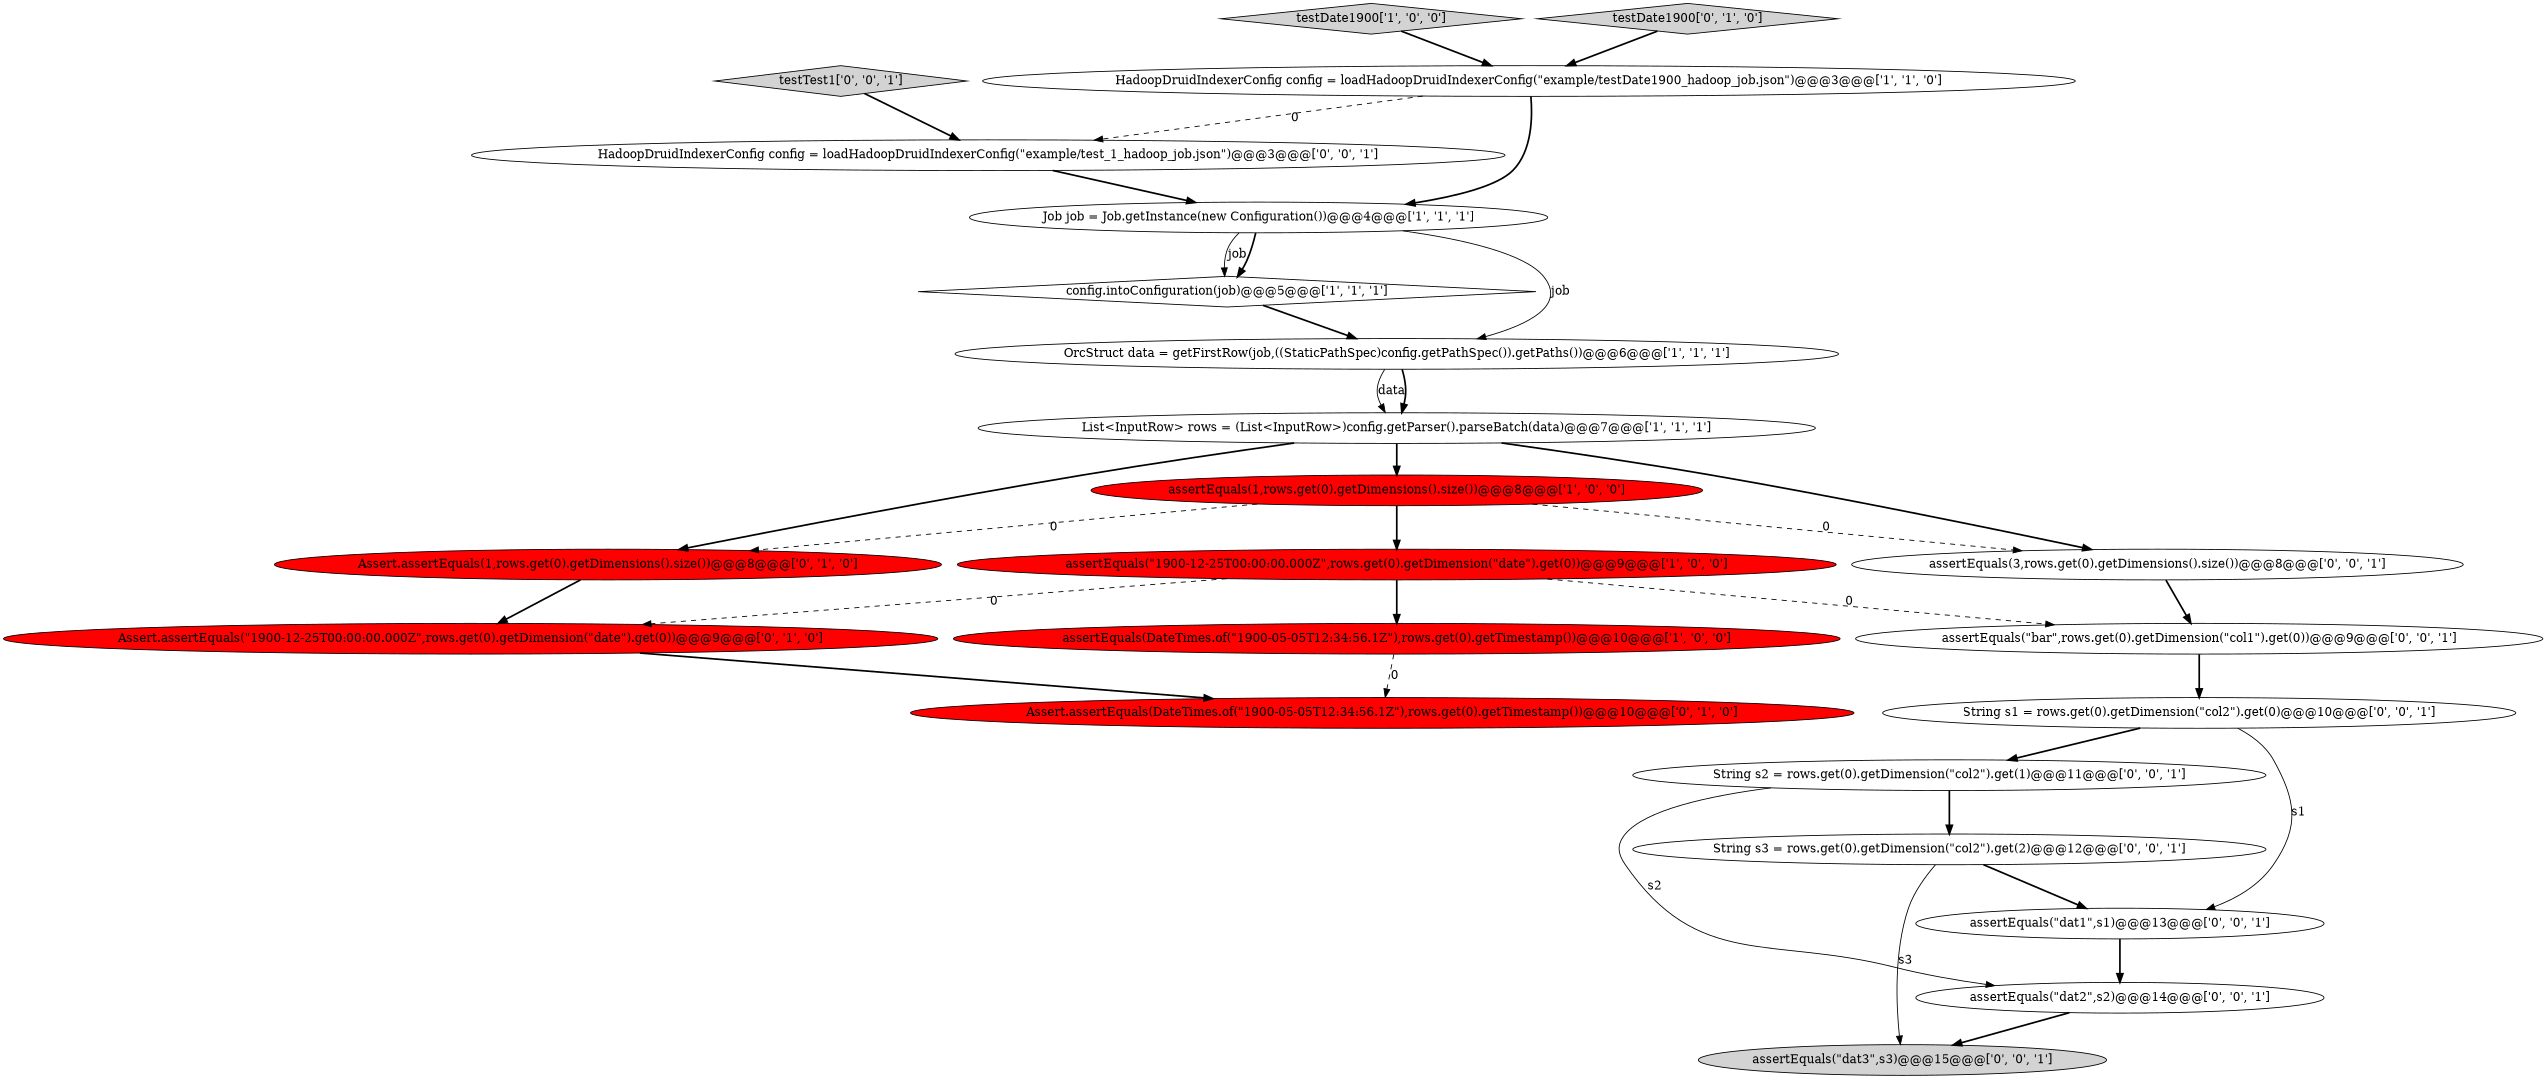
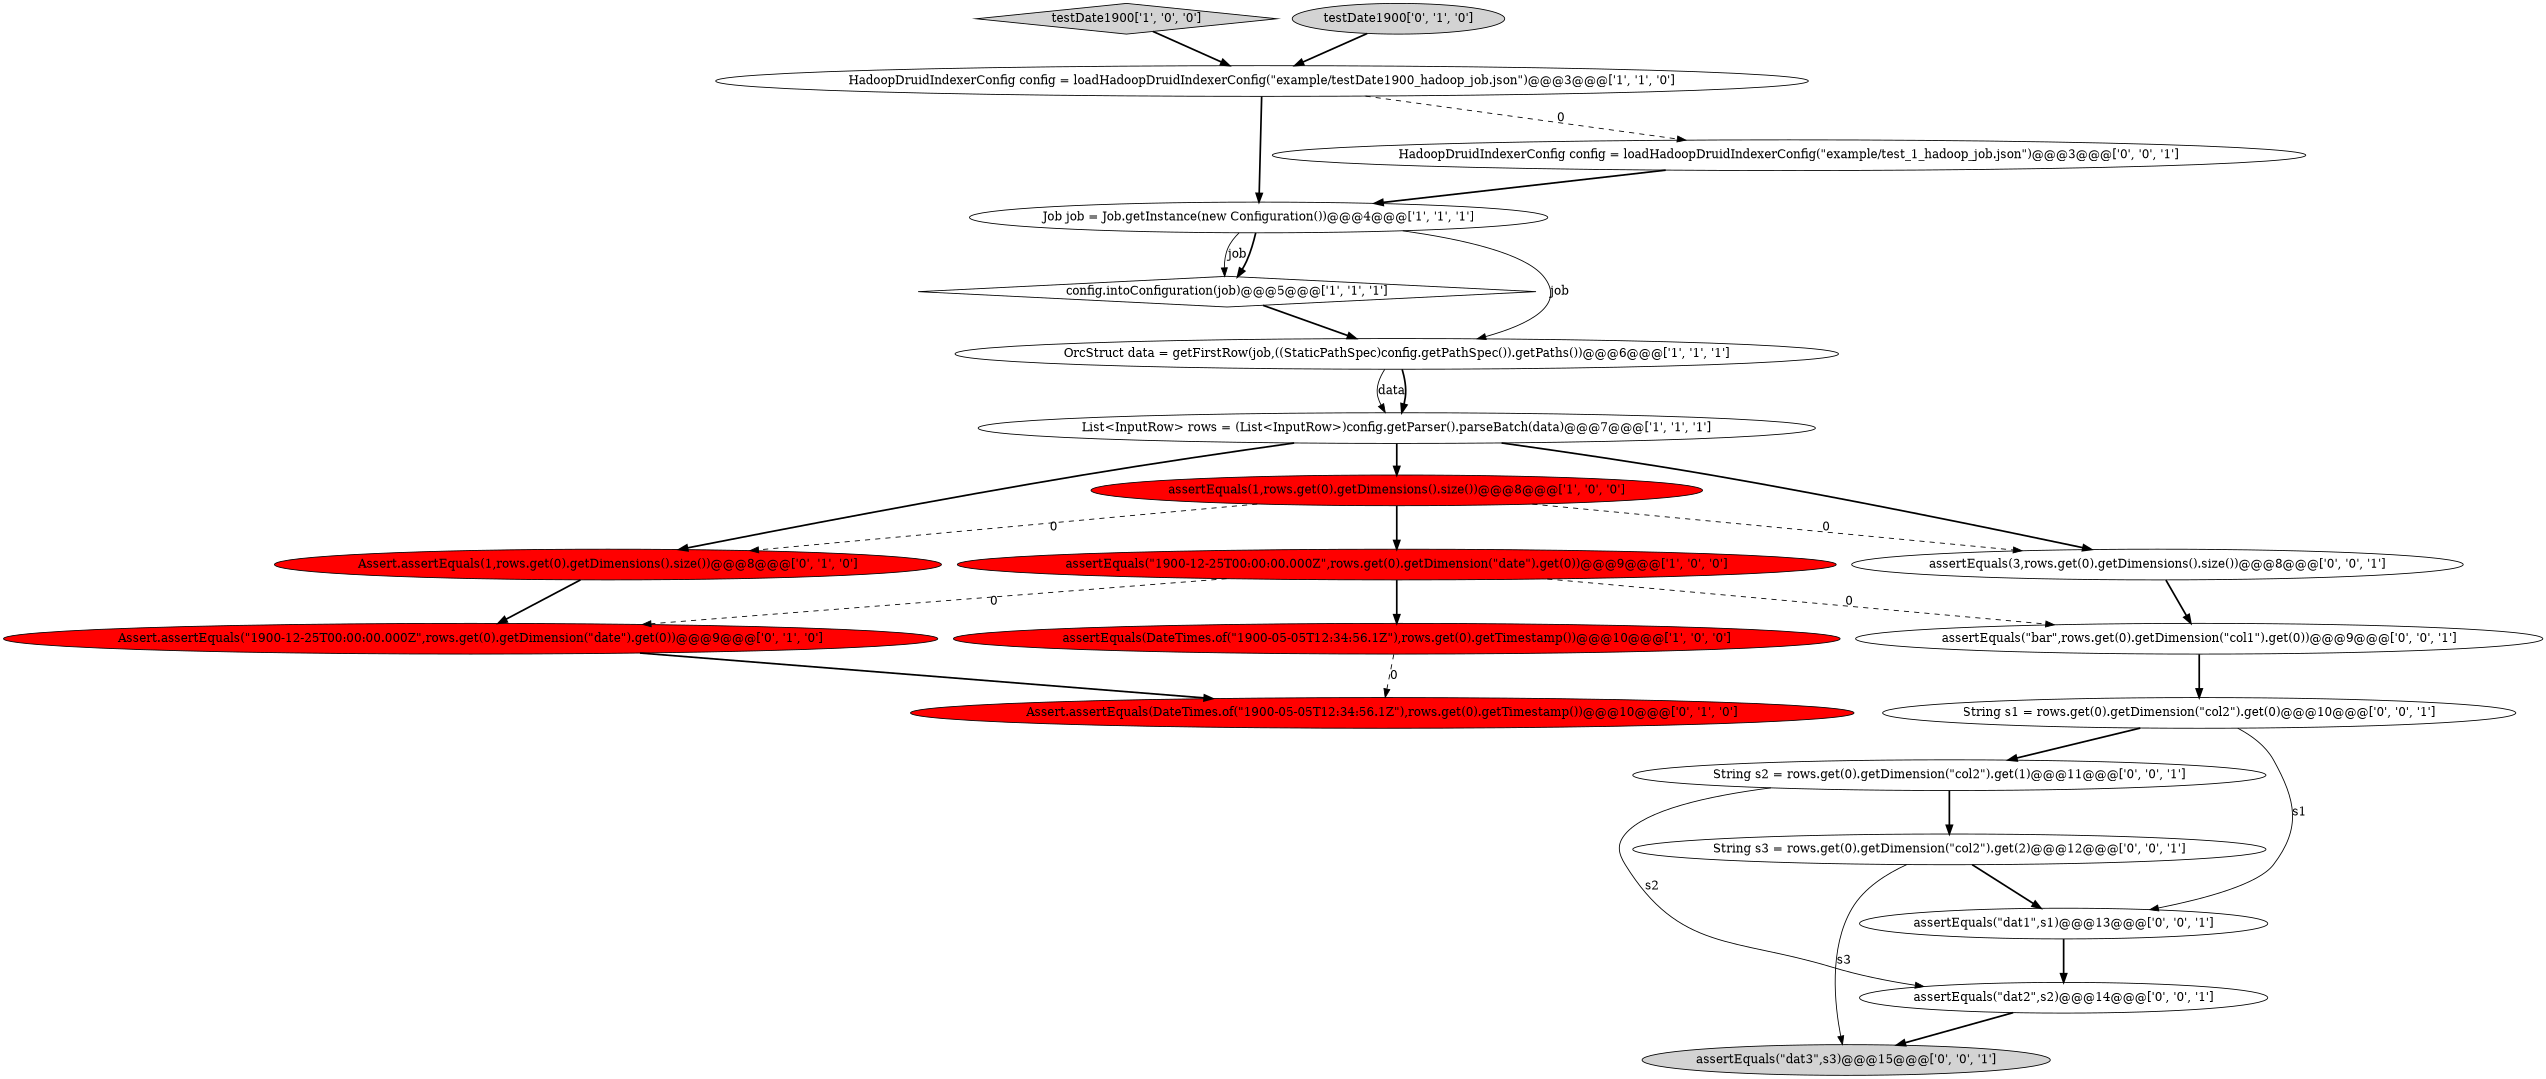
node "testDate1900['0', '1', '0']": shape diamond -> ellipse
node "testTest1['0', '0', '1']": removed
